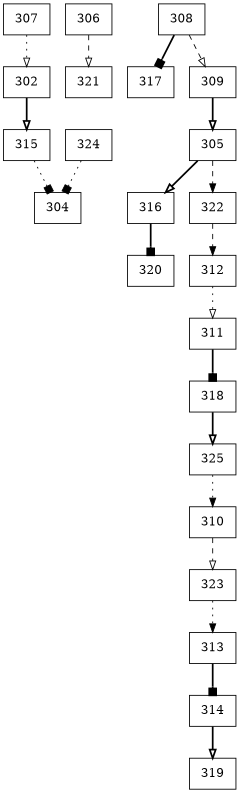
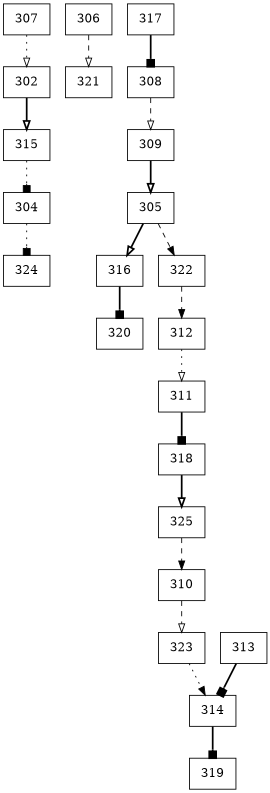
edge "308" -> "317": reversed
edge "324" -> "304": reversed
edge "325" -> "310": style dotted -> dashed
edge "323" -> "313": now "323" -> "314"
edge "314" -> "319": arrowhead onormal -> box
